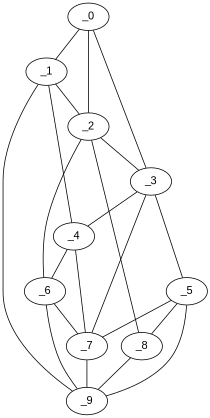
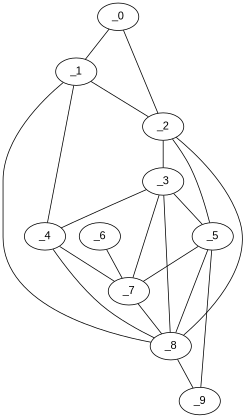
edge "_0" -- "_3": now "_8" -- "_3"
edge "_2" -- "_6": now "_2" -- "_5"
edge "_1" -- "_9": now "_1" -- "_8"
edge "_4" -- "_6": now "_4" -- "_8"
edge "_6" -- "_9": removed
edge "_7" -- "_9": now "_7" -- "_8"
